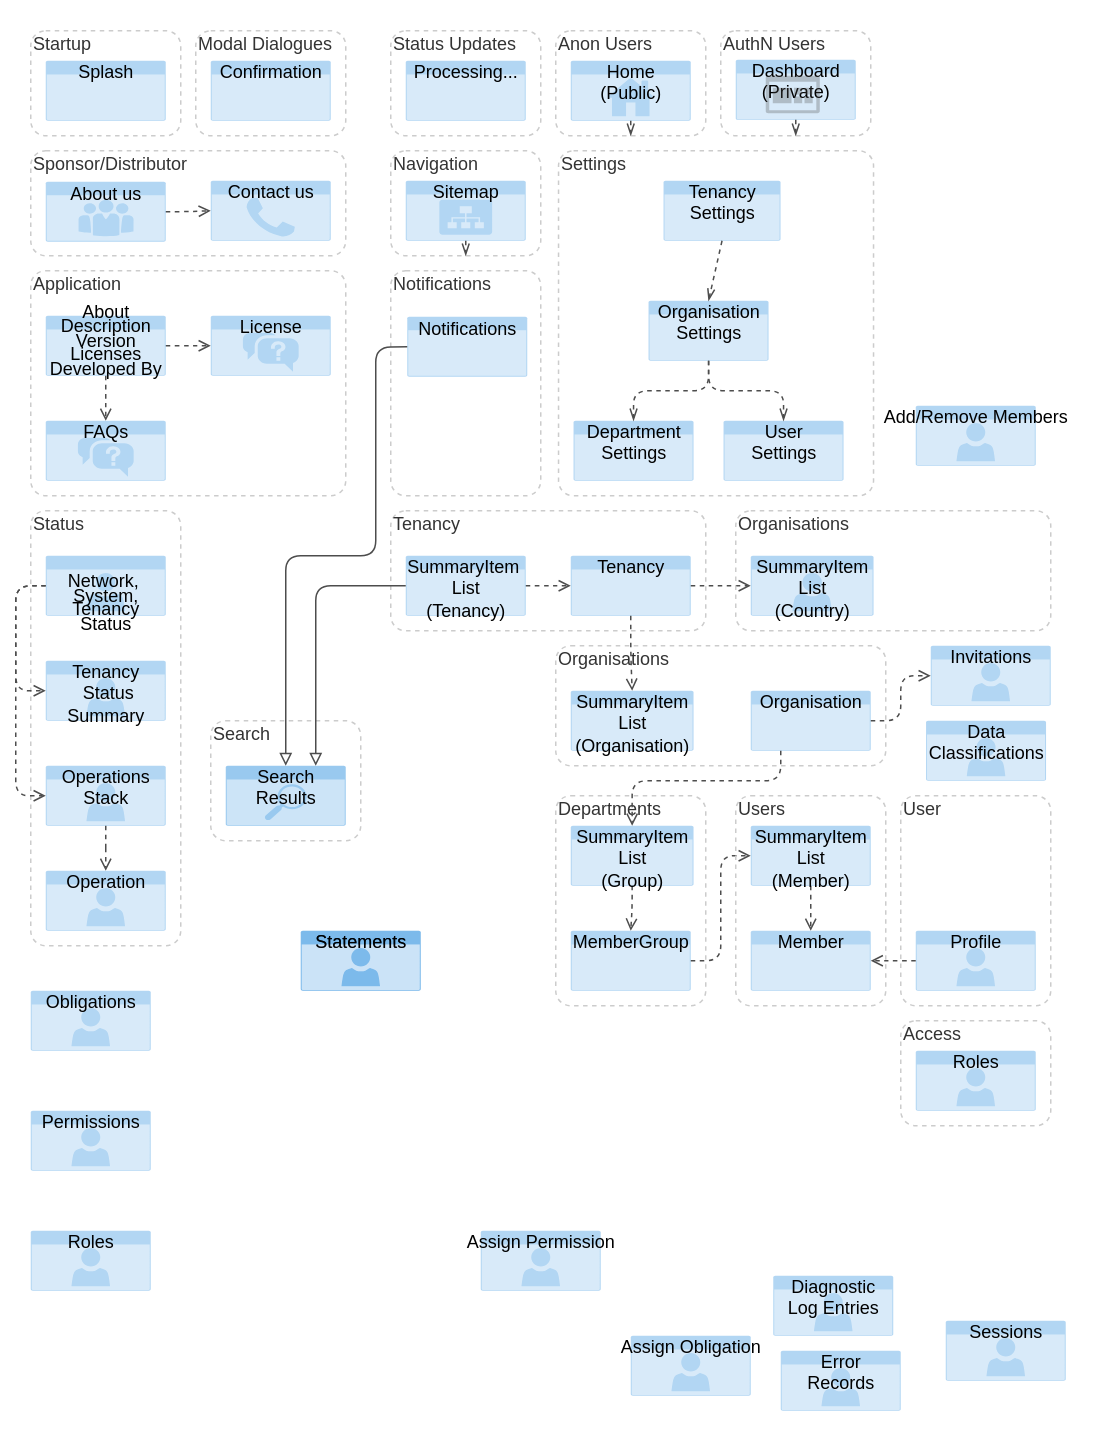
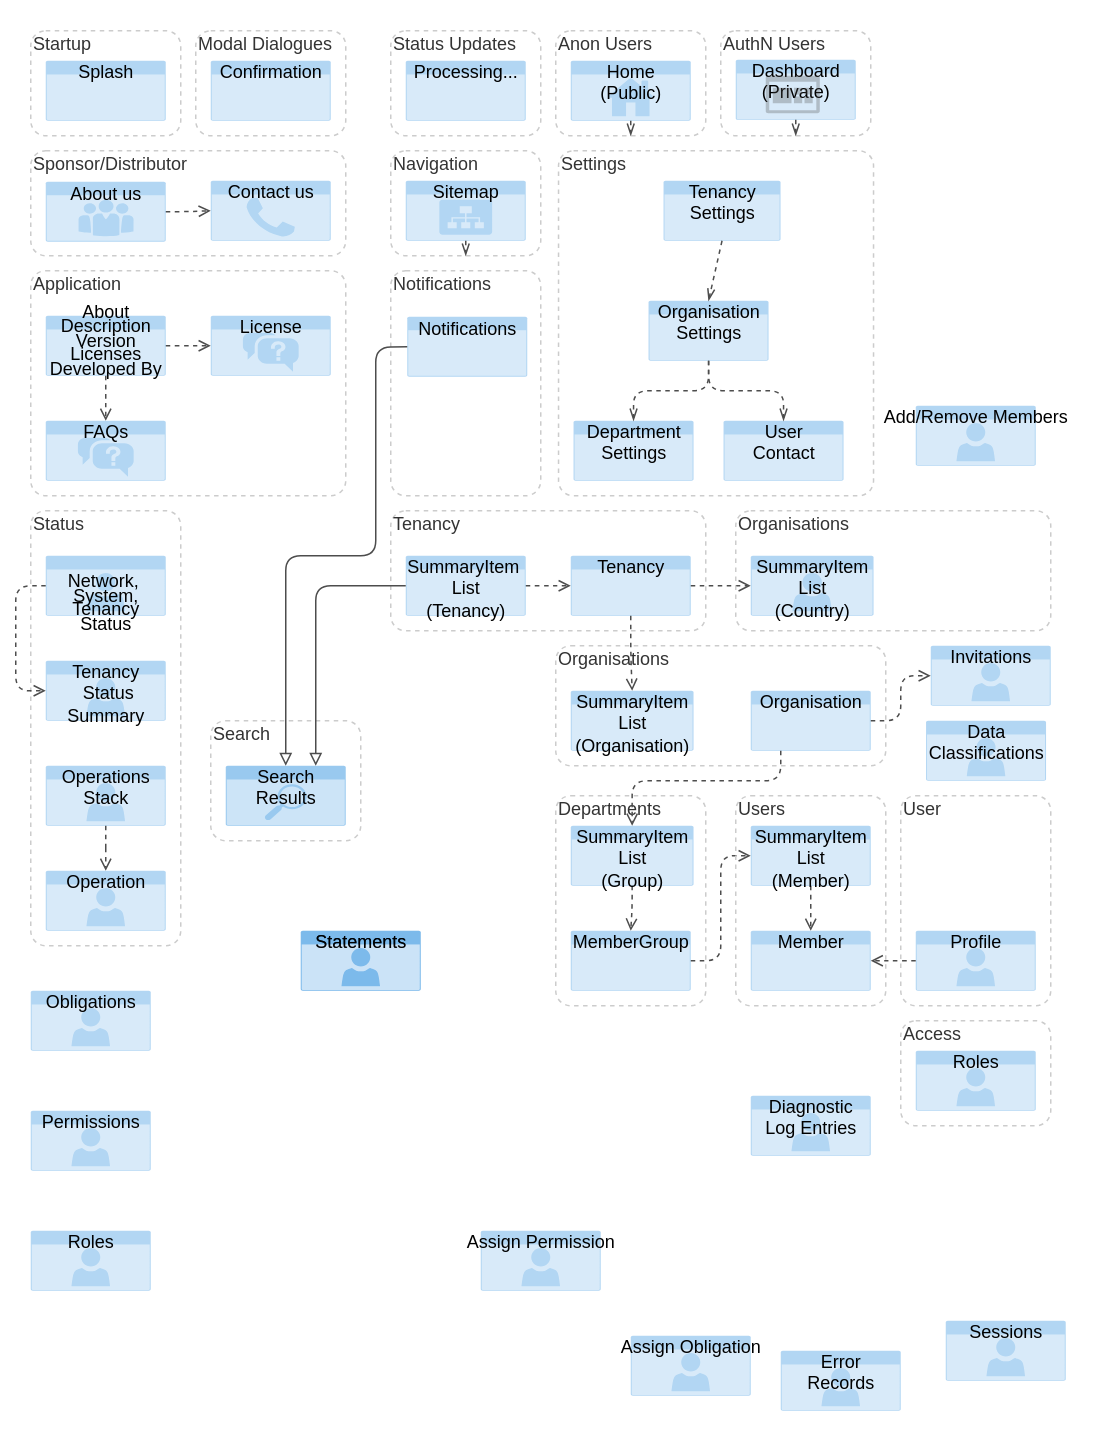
node "User Settings": label "User Settings" -> "User Contact"
edge "Network, System, Tenancy Status" -> "Operations Stack": removed
node "Diagnostic Log Entries": moved (833, 1306) -> (811, 1126)
